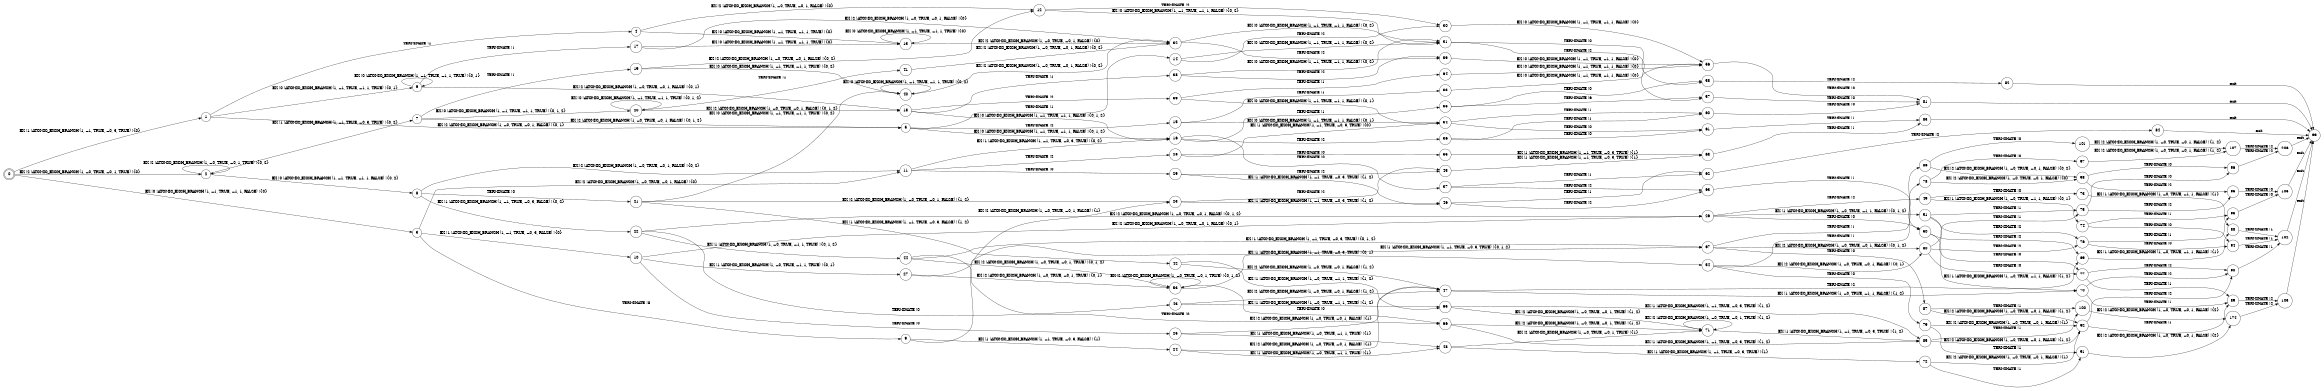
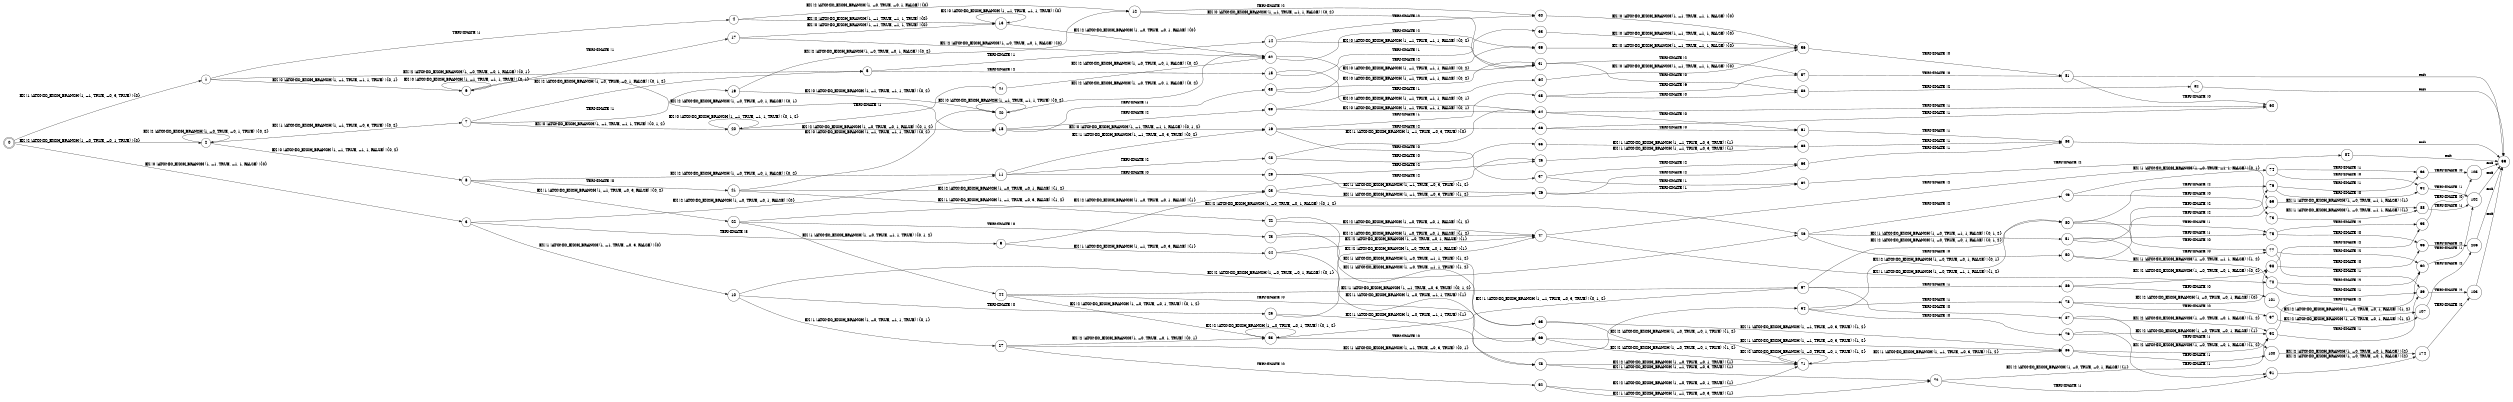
edge "60" -> "81": reversed
edge "5" -> "16": removed, label "EX !0 !ATOMIC_EXCH_BRANCH (1, +1, TRUE, +1, 1, FALSE) !{0, 1, 2}"
edge "63" -> "50": now "63" -> "83"
node "52": added
